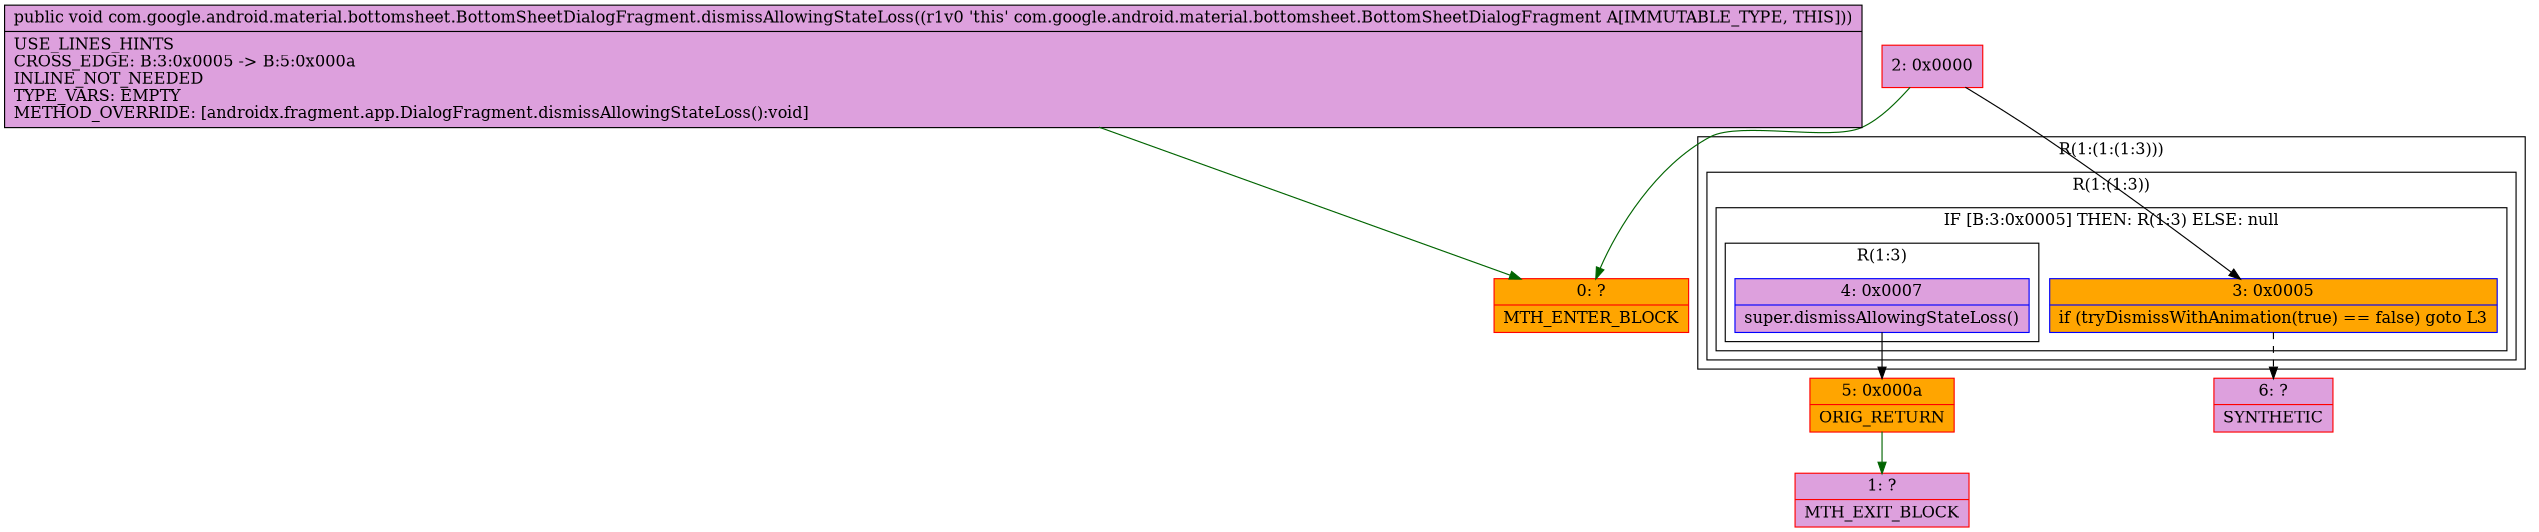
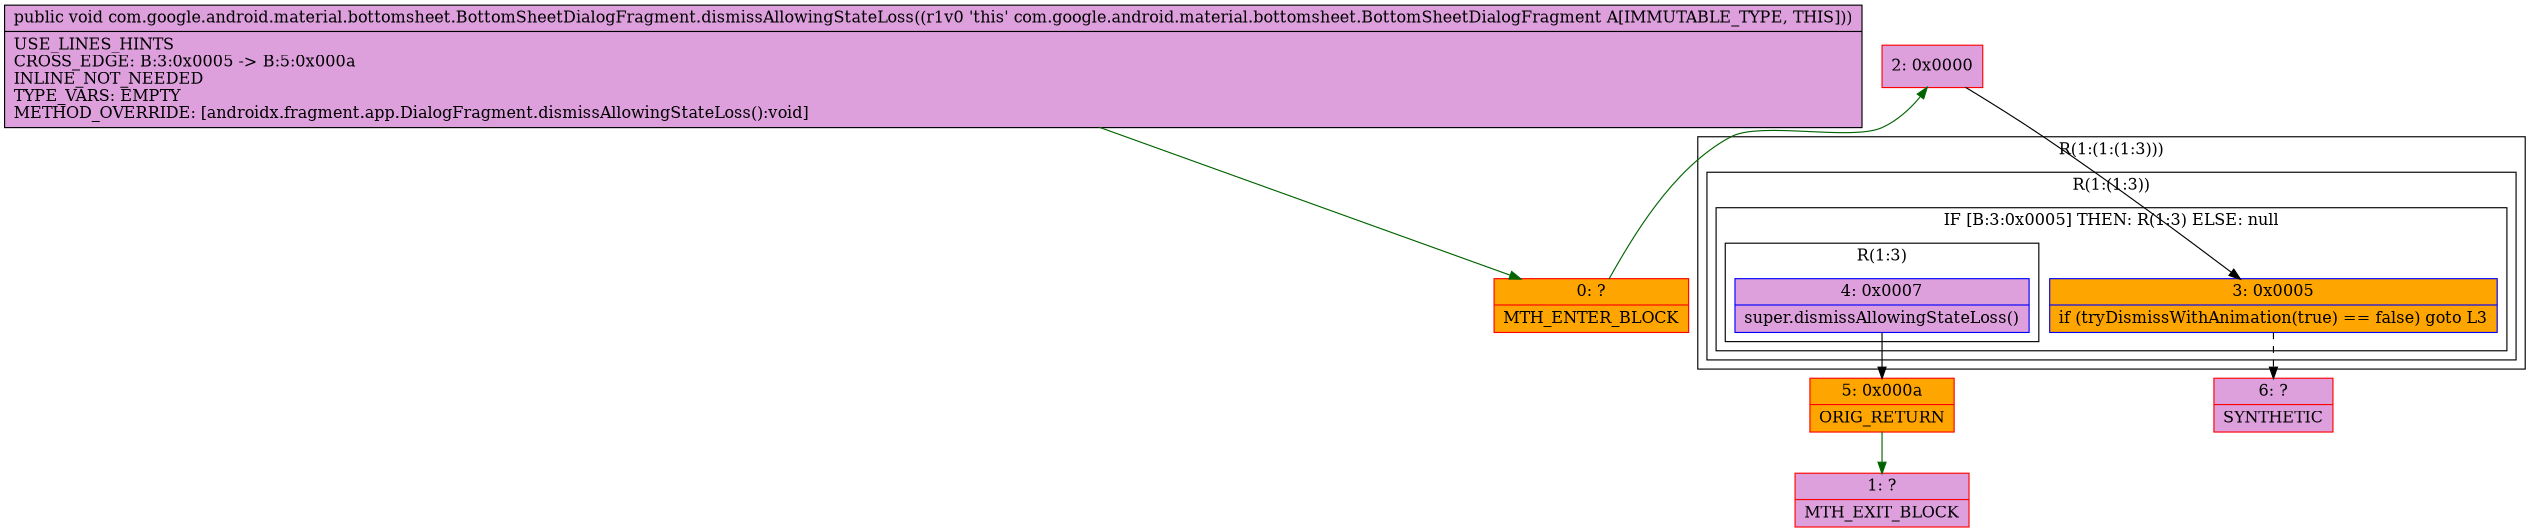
edge "2: 0x0000" -> "0: ?": reversed
